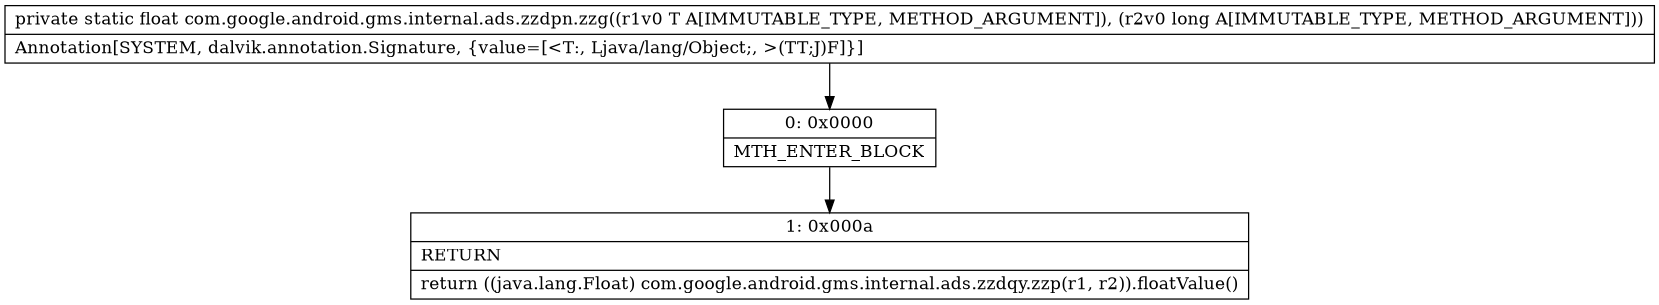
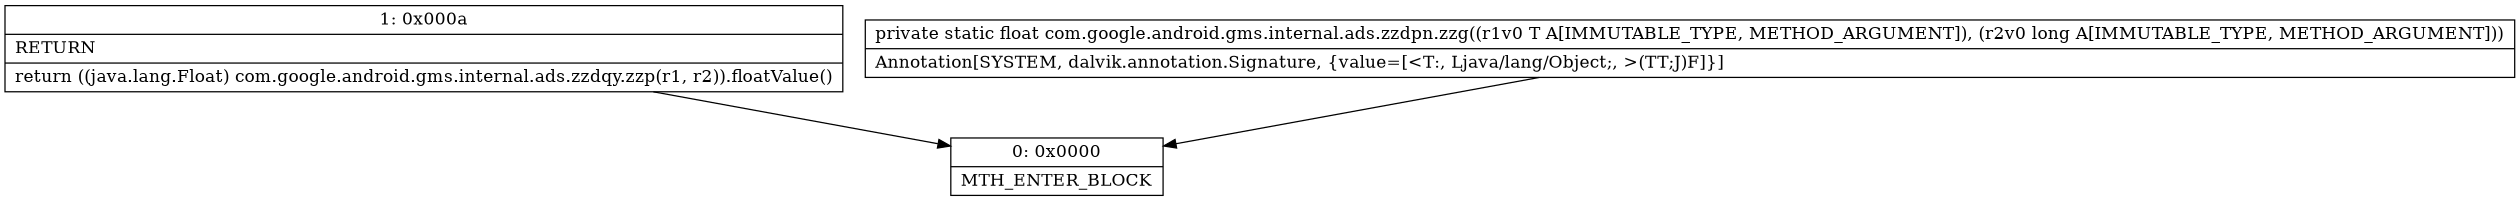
edge "0: 0x0000" -> "1: 0x000a": reversed
